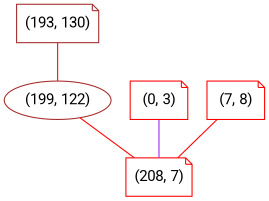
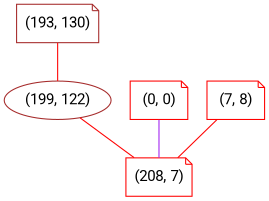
node "(0, 3)": label "(0, 3)" -> "(0, 0)"
